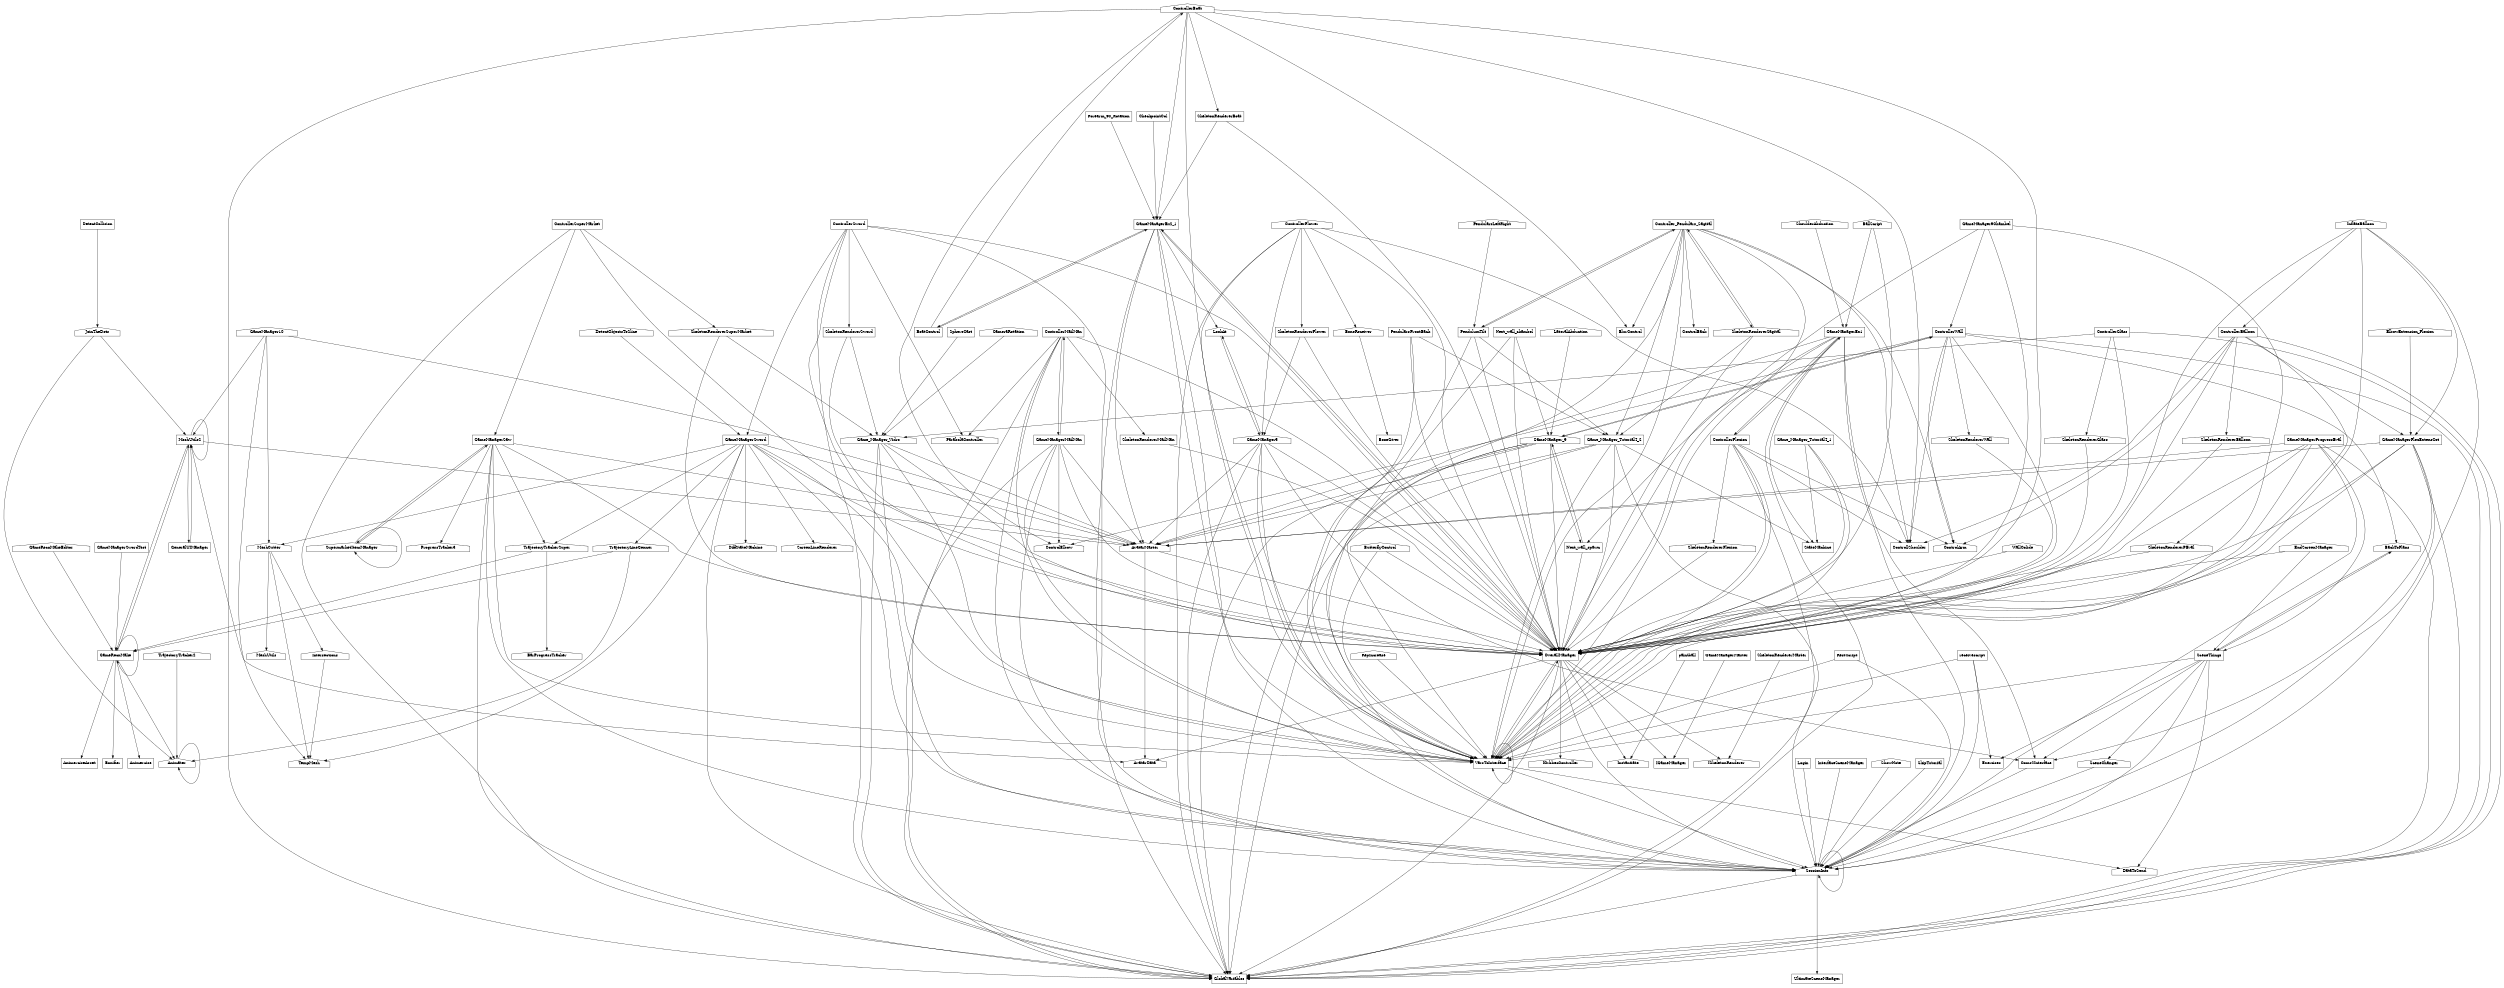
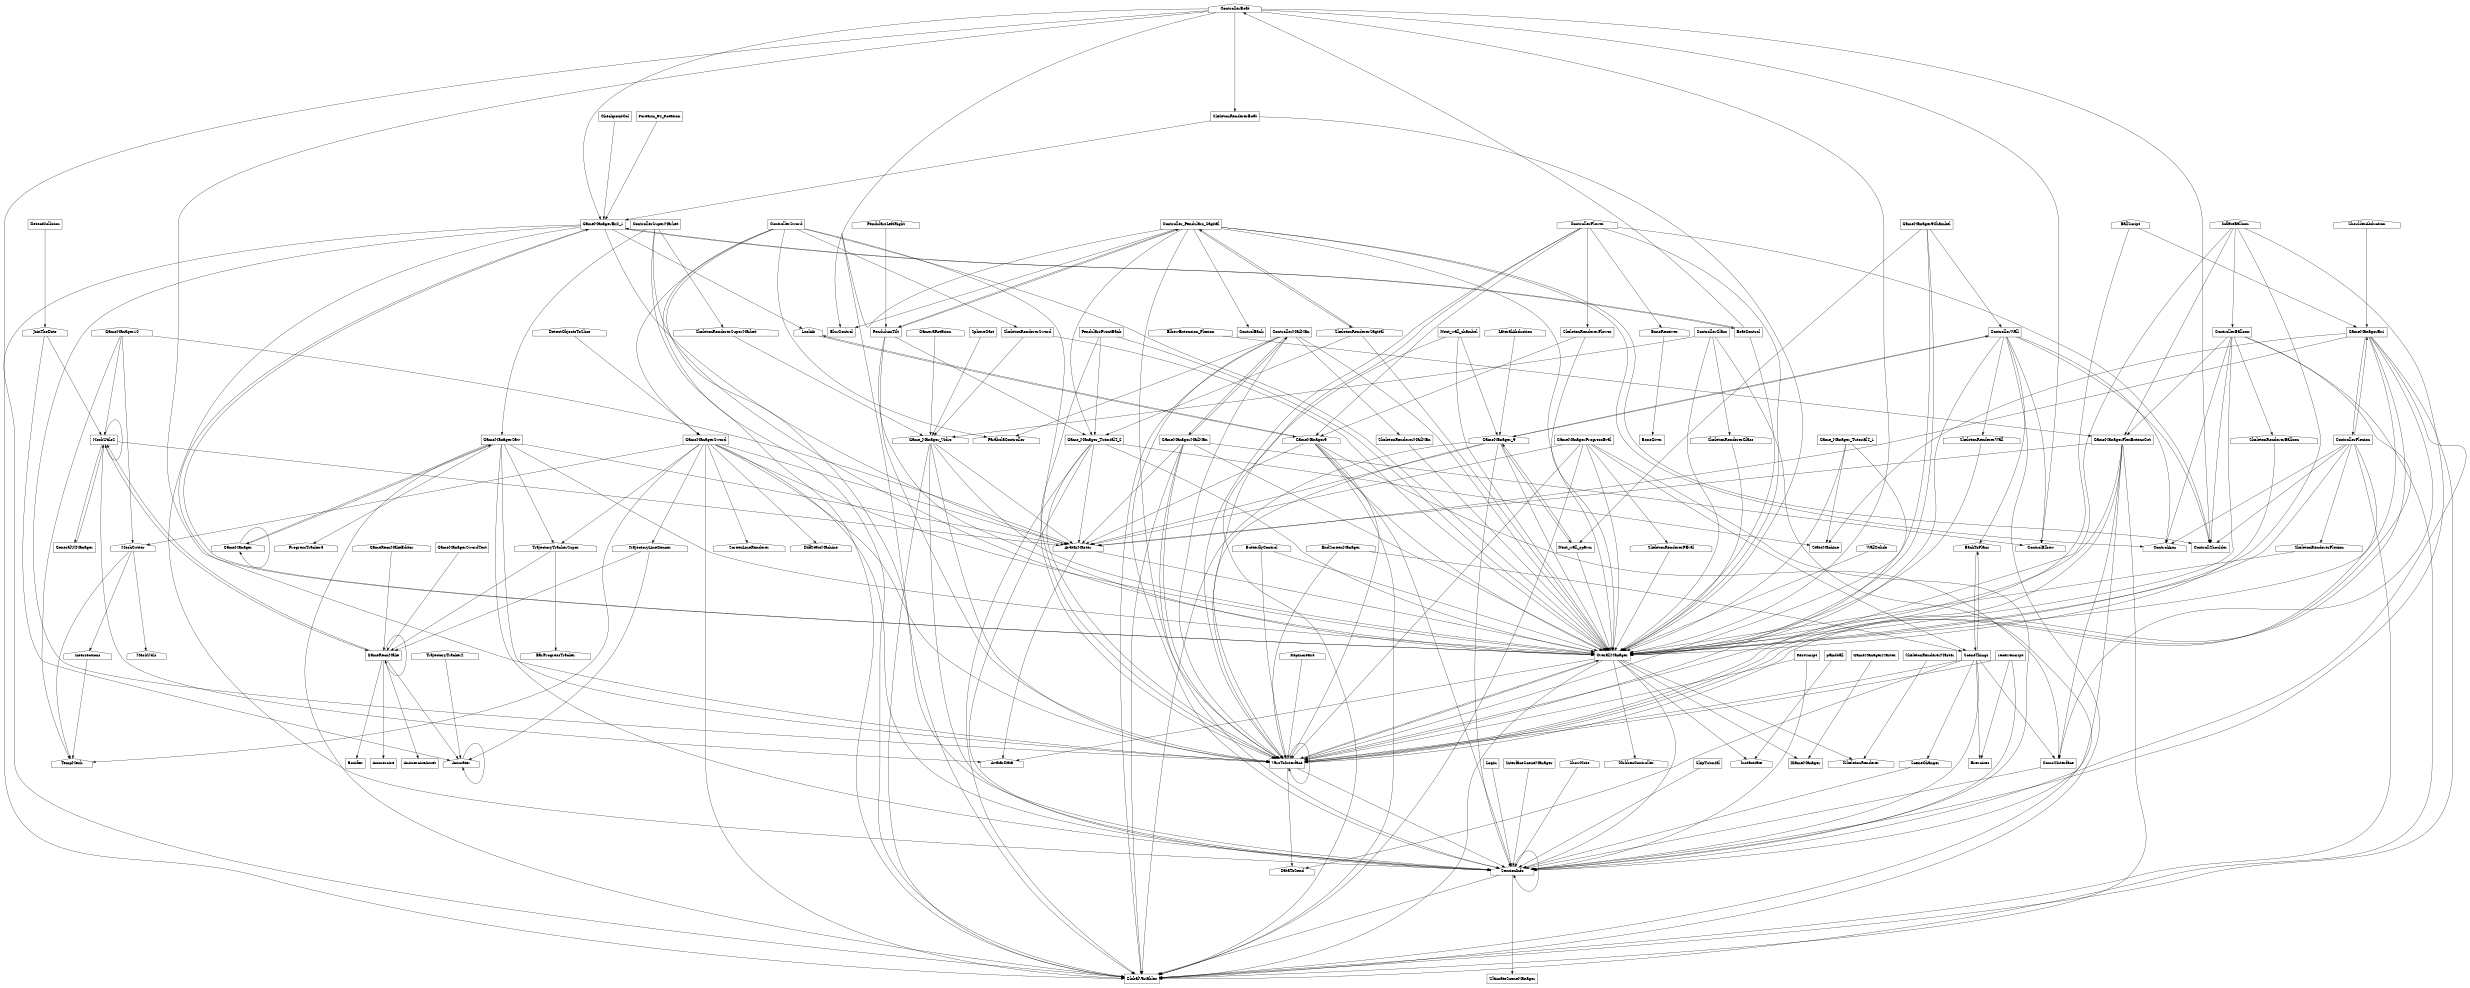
node "SupermarketItemManager": label "SupermarketItemManager" -> "GameManager"
edge "SkeletonRendererSuperMarket" -> "OverallManager": now "BoatControl" -> "OverallManager"
